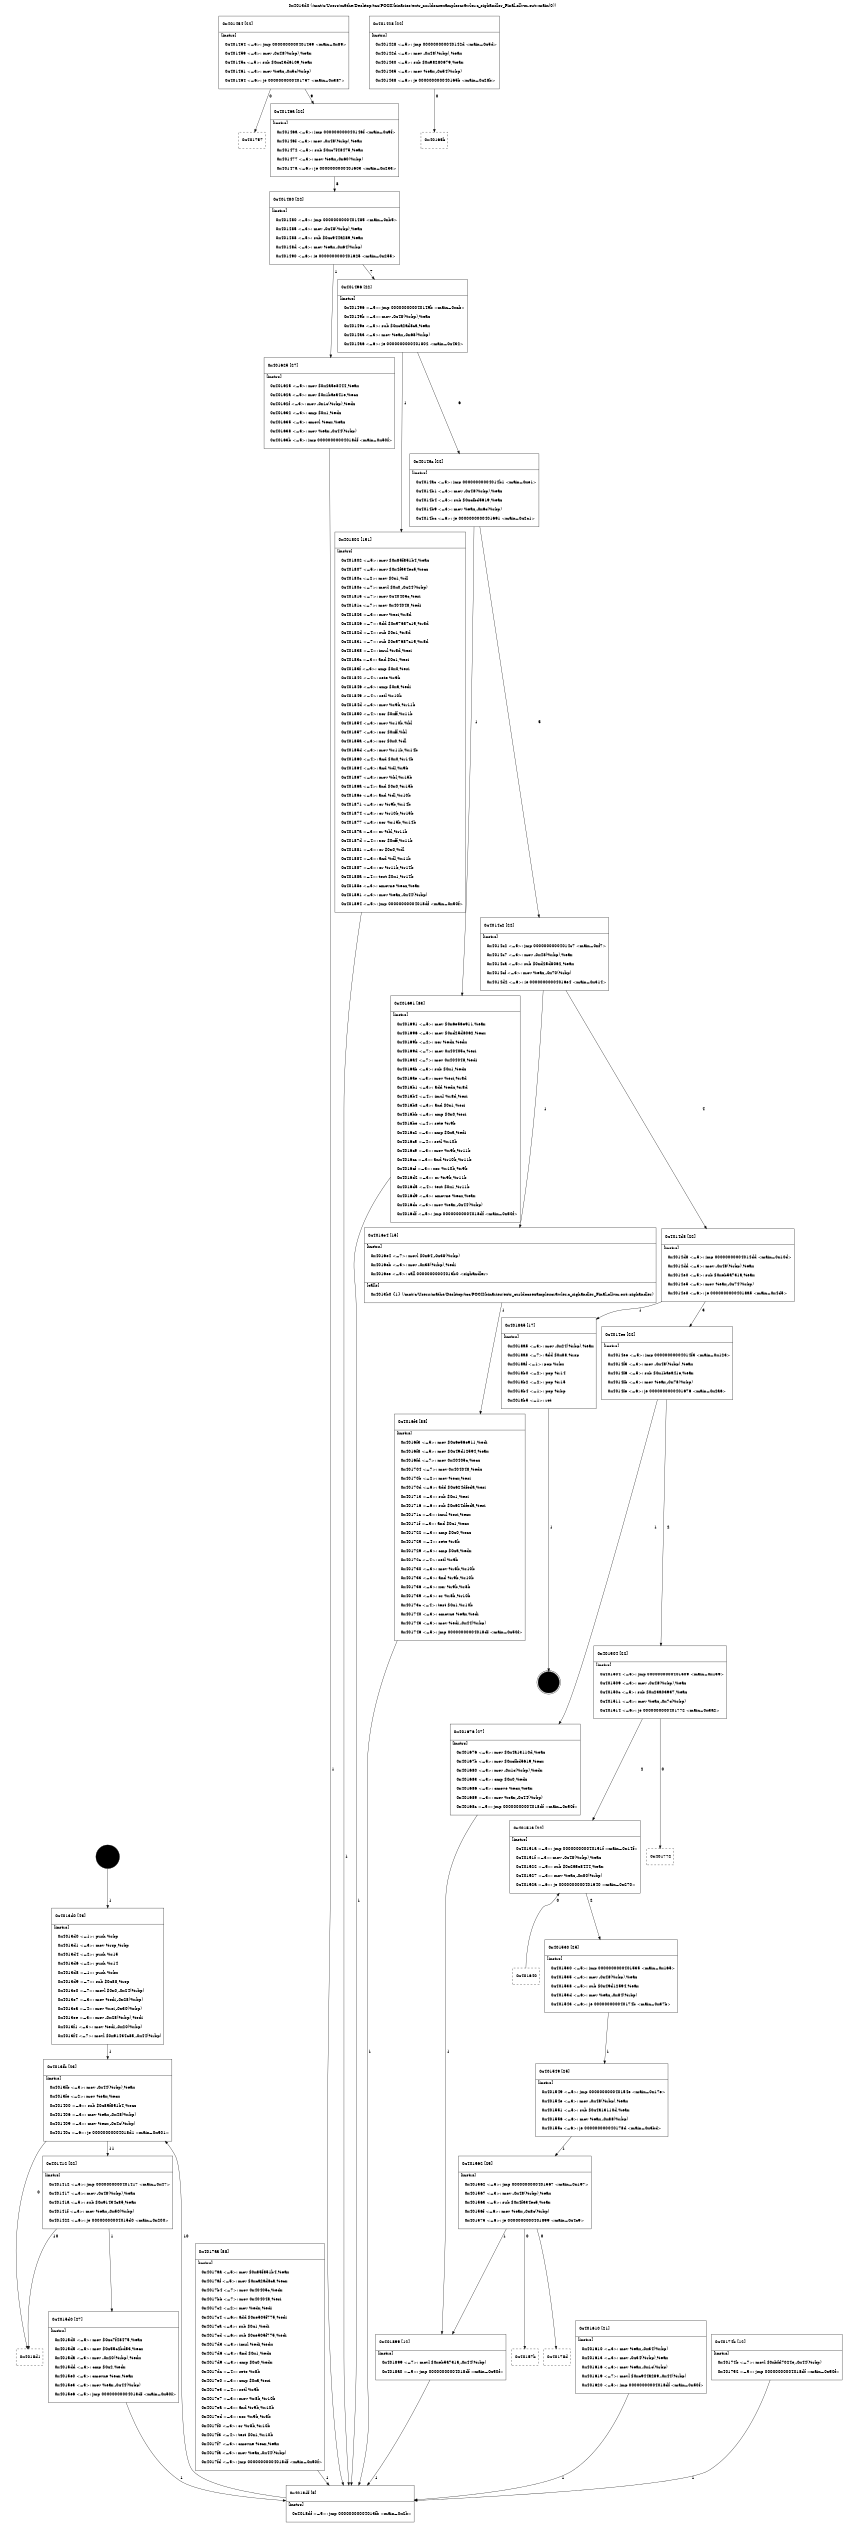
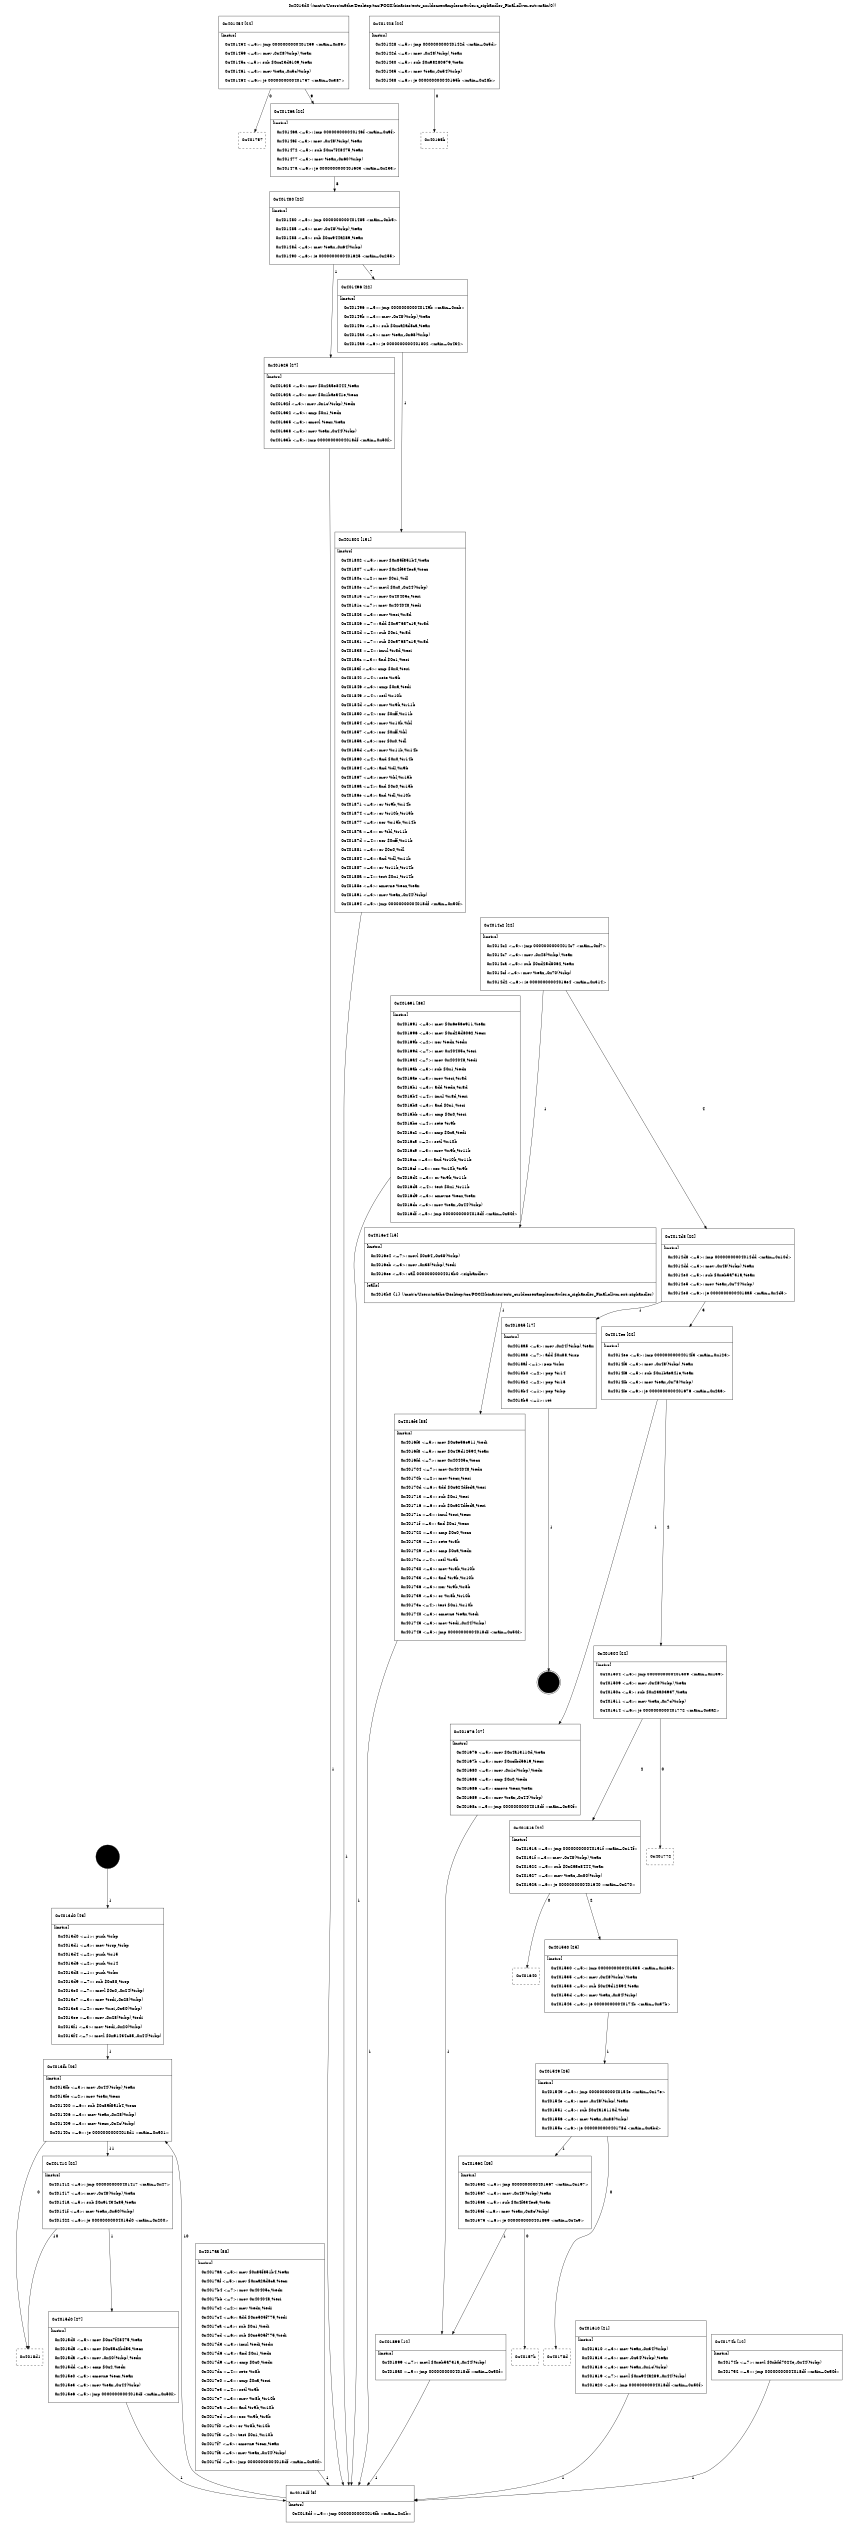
node "0x4014ac [22]": removed
edge "0x401640" -> "0x40151a [22]": reversed
edge "0x401562 [25]" -> "0x40178d": now "0x401549 [25]" -> "0x40178d"
